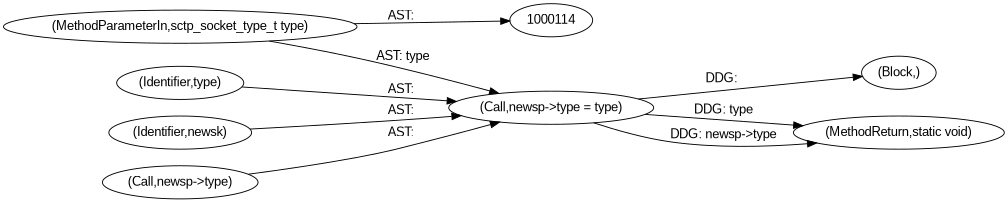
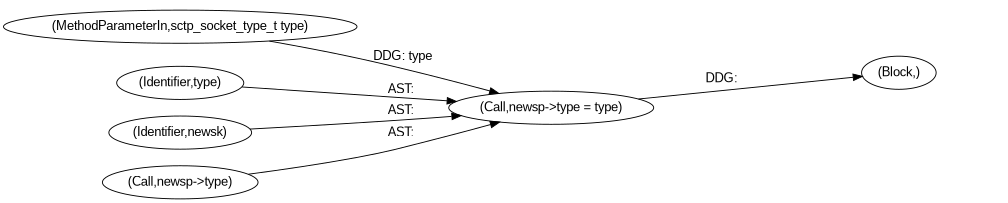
node "1000114": removed
edge "(MethodParameterIn,sctp_socket_type_t type)" -> "(Call,newsp->type = type)": label "AST: type" -> "DDG: type"
node "(MethodReturn,static void)": removed
